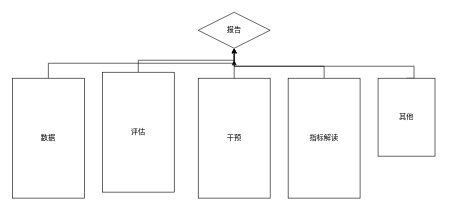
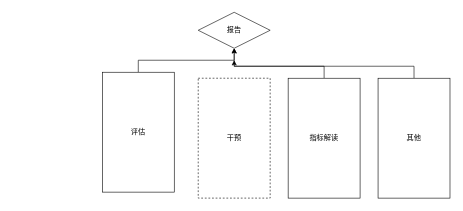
edge "数据" -> "报告": removed
edge "干预" -> "报告": removed
node "其他": size 57x78 -> 72x120
node "数据": removed
node "干预": style solid -> dashed
